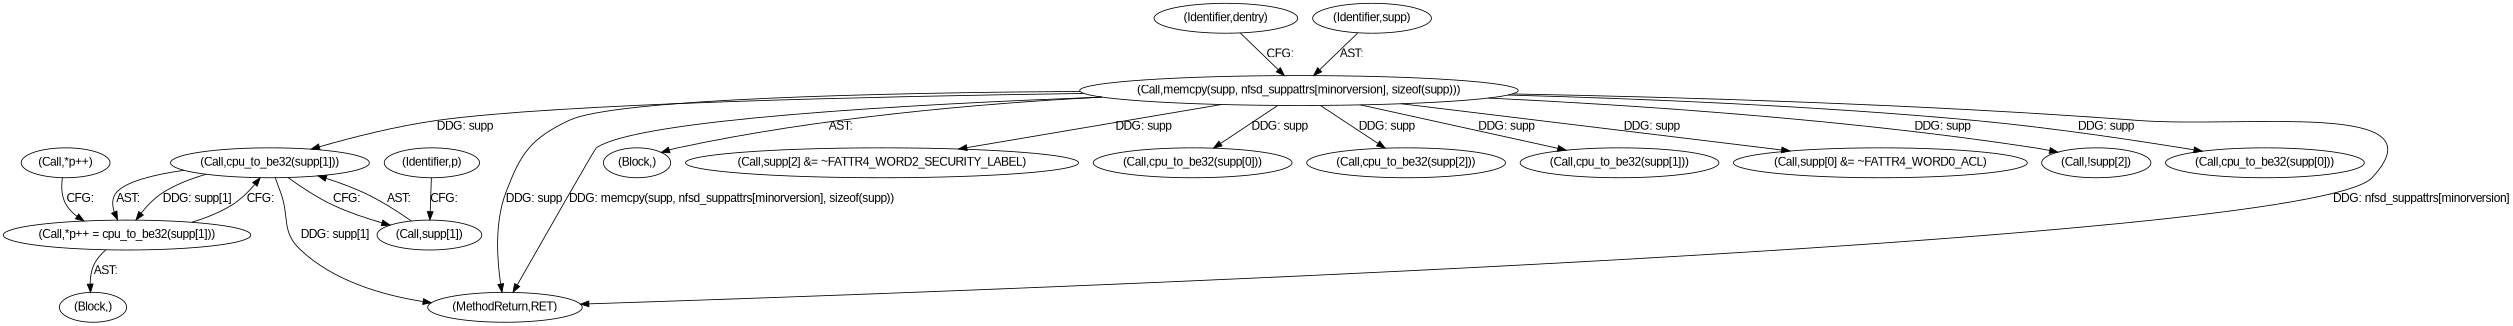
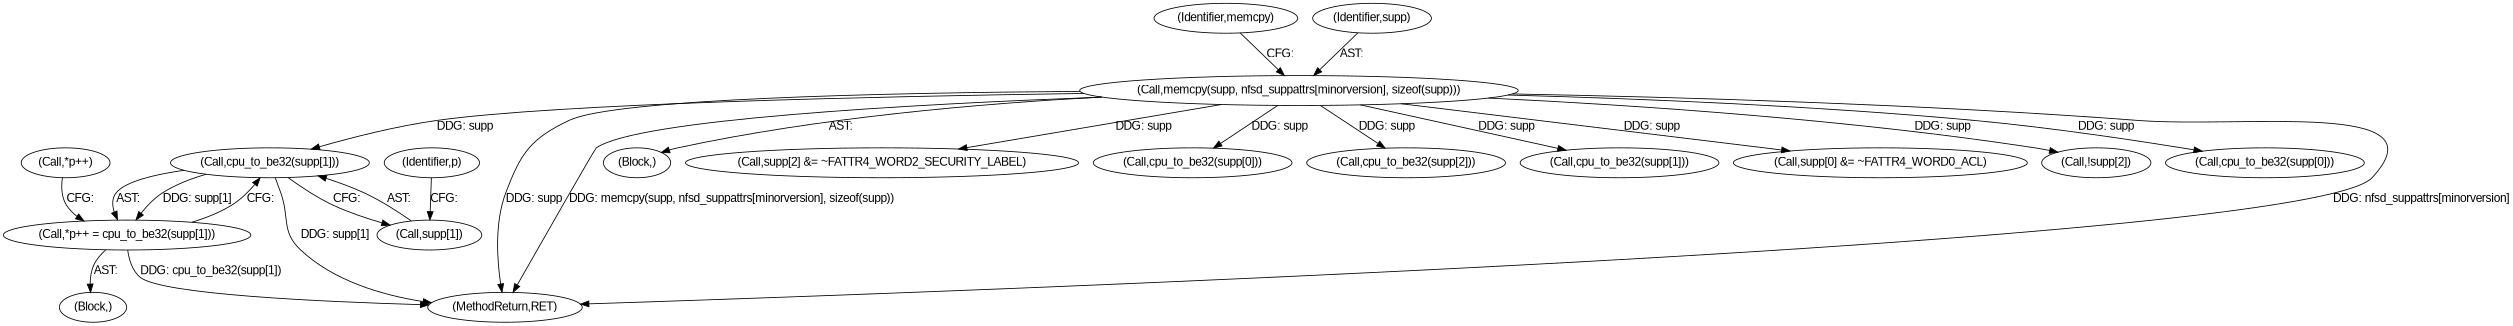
node "(Identifier,dentry)": label "(Identifier,dentry)" -> "(Identifier,memcpy)"
edge "(Call,*p++ = cpu_to_be32(supp[1]))" -> "(MethodReturn,RET)": added, label "DDG: cpu_to_be32(supp[1])"
